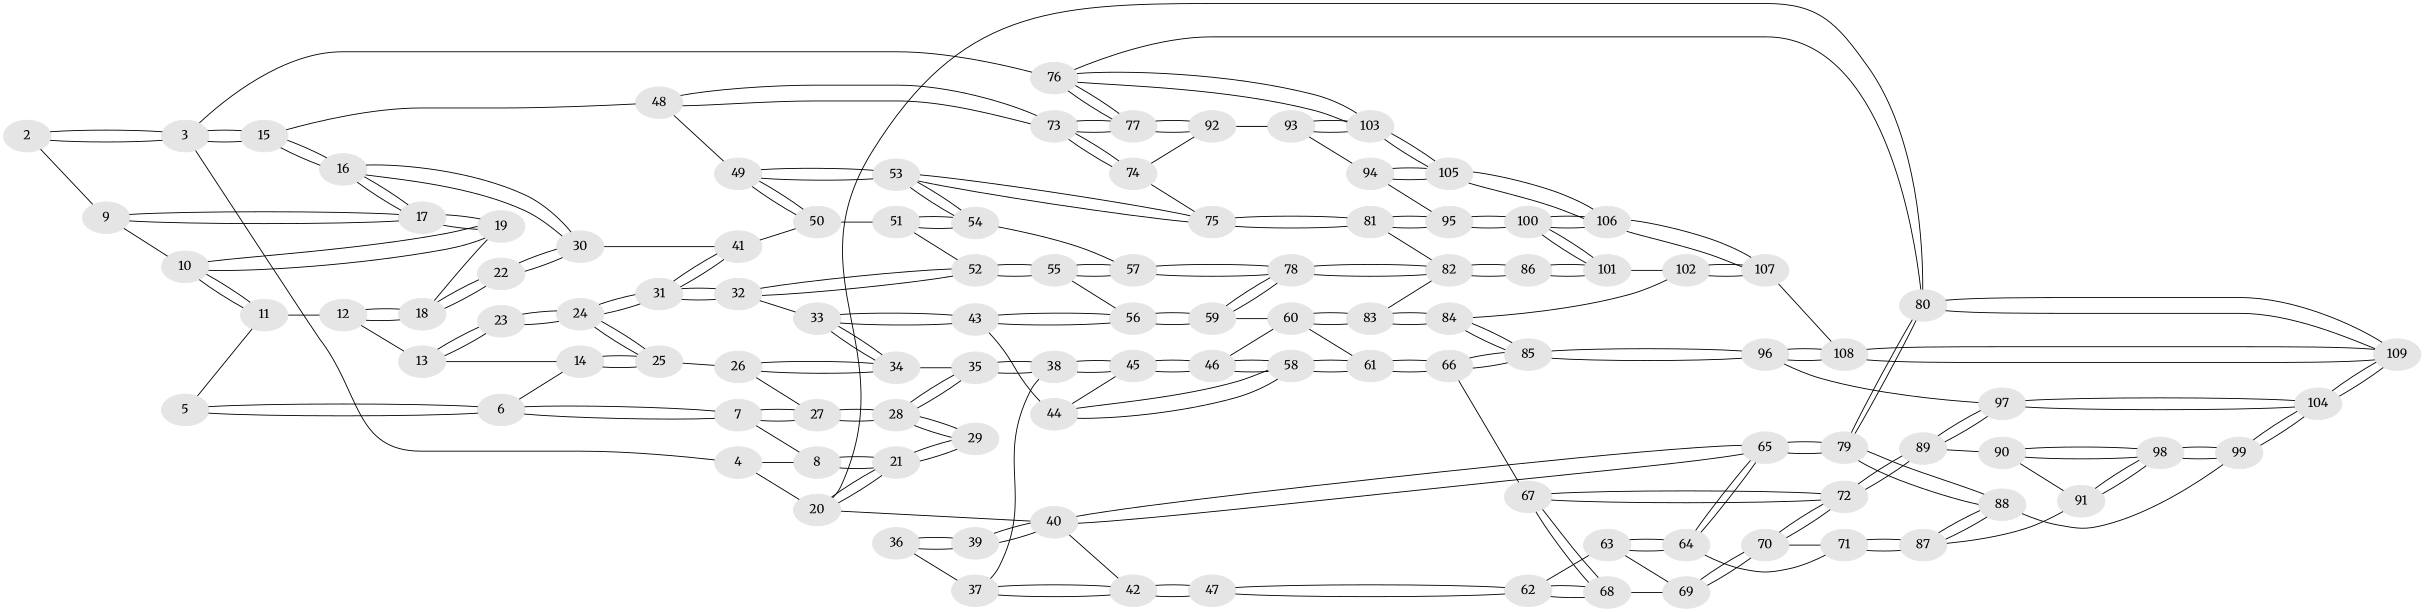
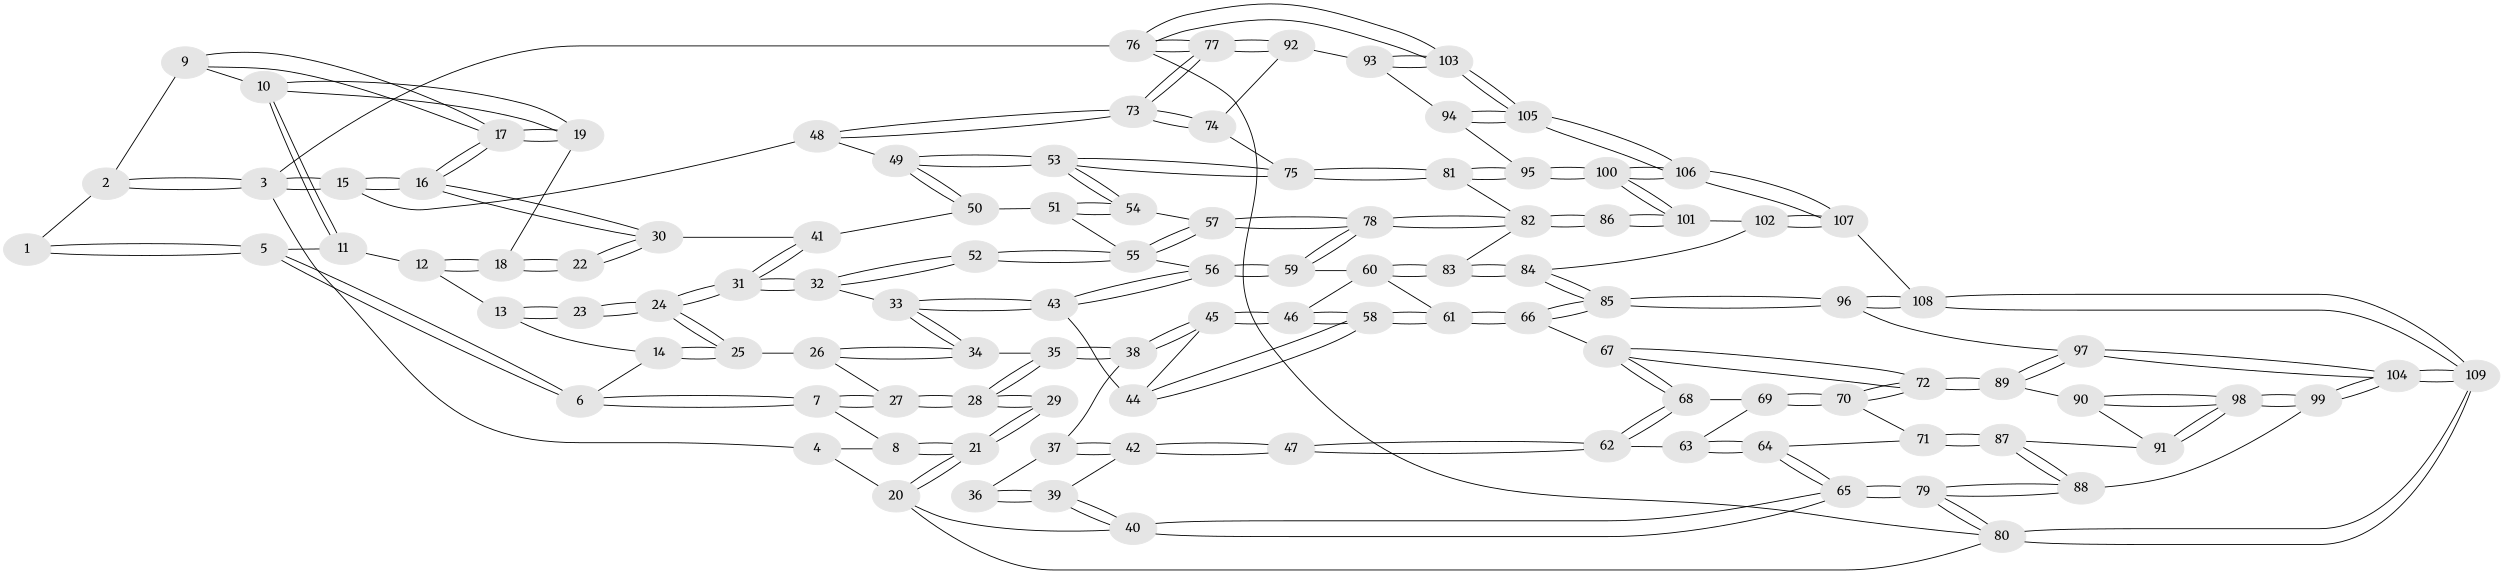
edge "51" -- "52": now "51" -- "55"
node "1": added
edge "40" -- "42": now "39" -- "42"
